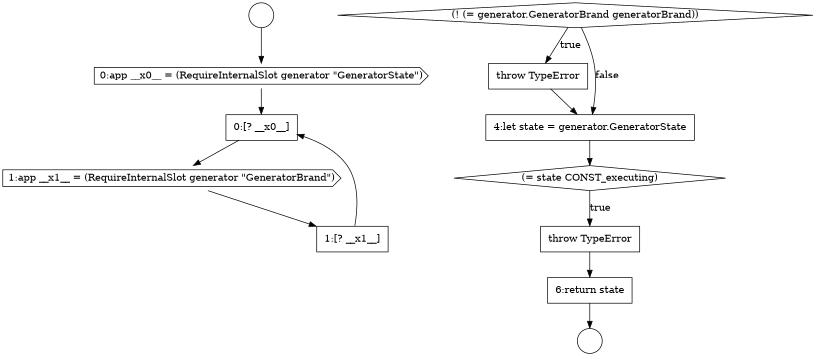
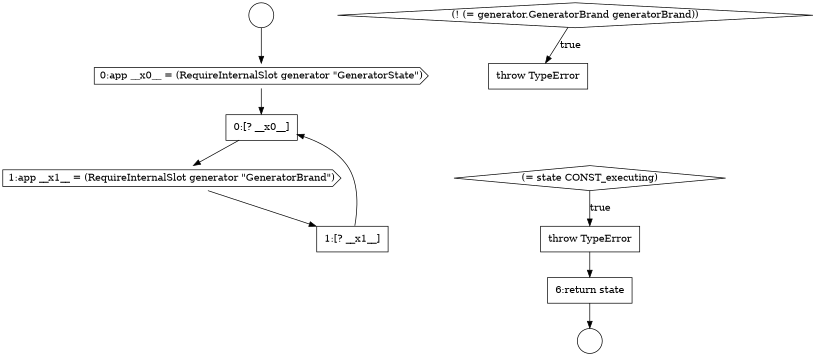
node "4:let state = generator.GeneratorState": removed
